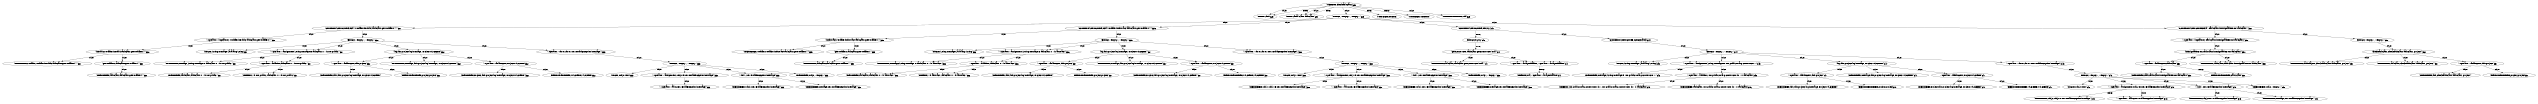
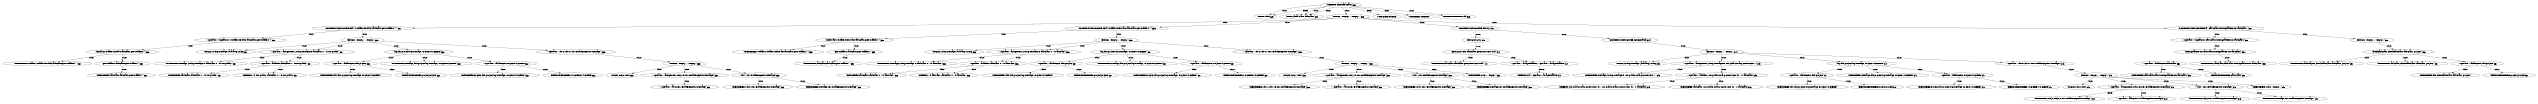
edge "(METHOD,checkTaskClass)" -> "(MODIFIER,VIRTUAL)": label "DDG: " -> "AST: "
edge "(CONTROL_STRUCTURE,TRY,try)" -> "(CONTROL_STRUCTURE,CATCH,catch)": label "AST: " -> "DDG: "
edge "(isAssignableFrom,Task.class.isAssignableFrom(taskClass))" -> "(<operator>.fieldAccess,Task.class)": removed, label "AST:"
node "(IDENTIFIER,$obj0,<empty>)": removed
